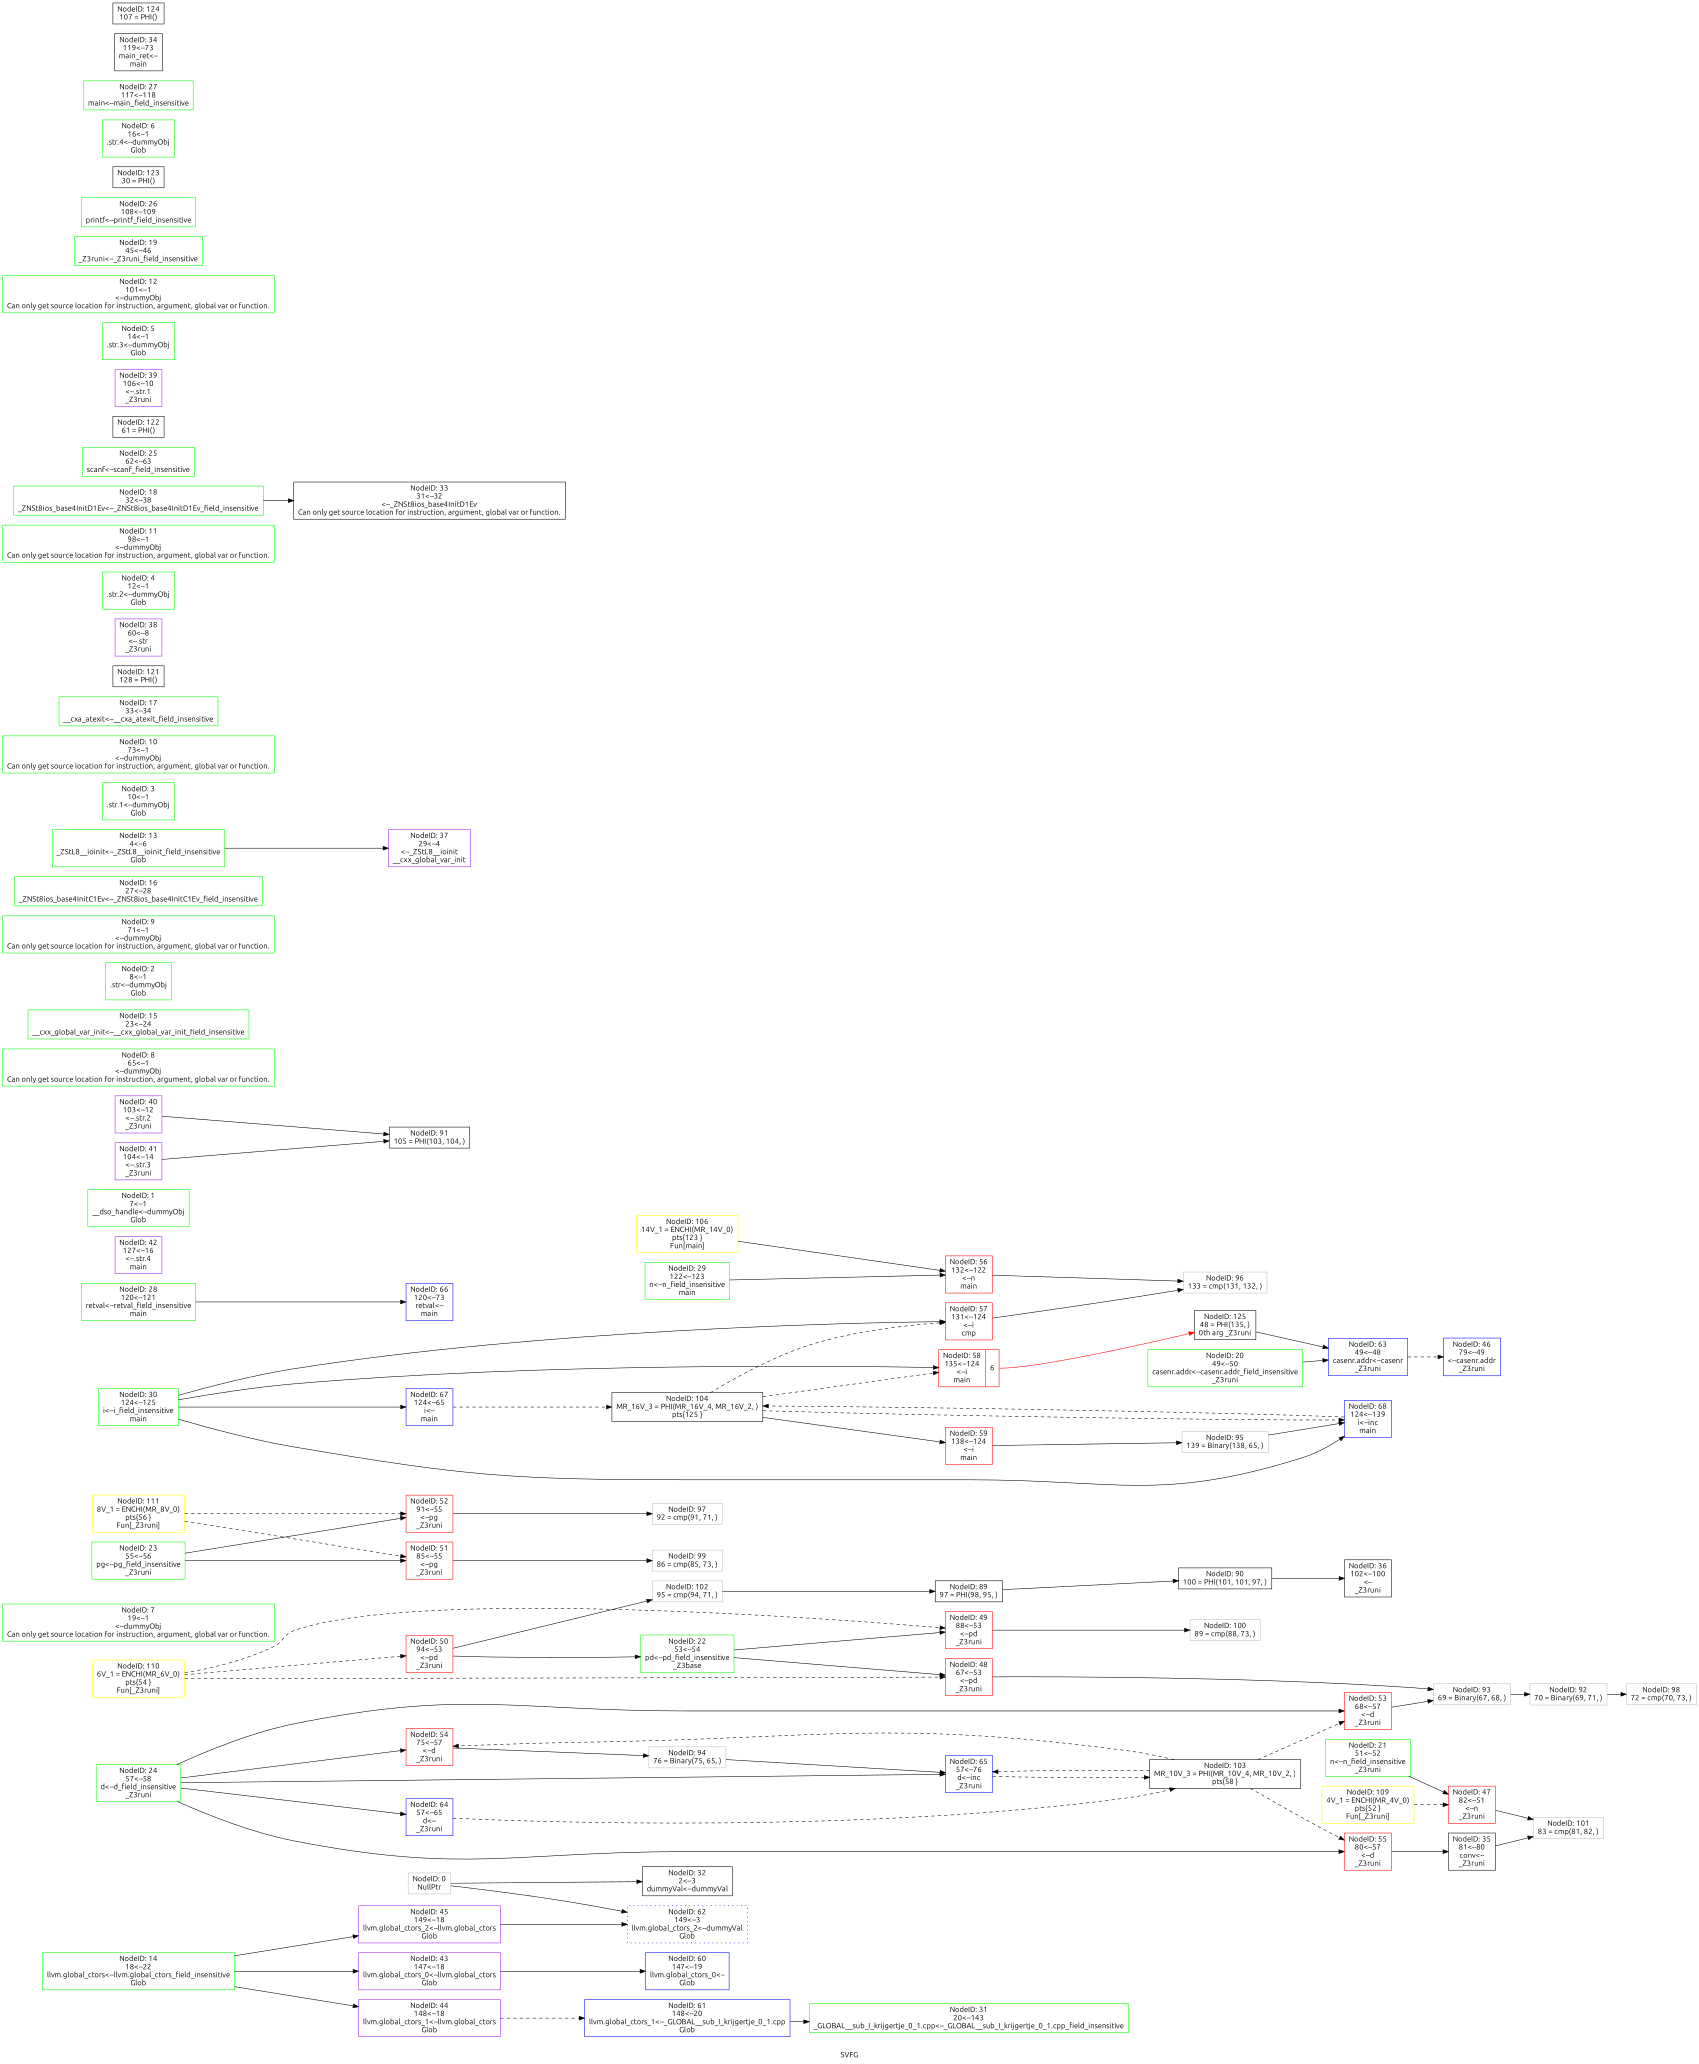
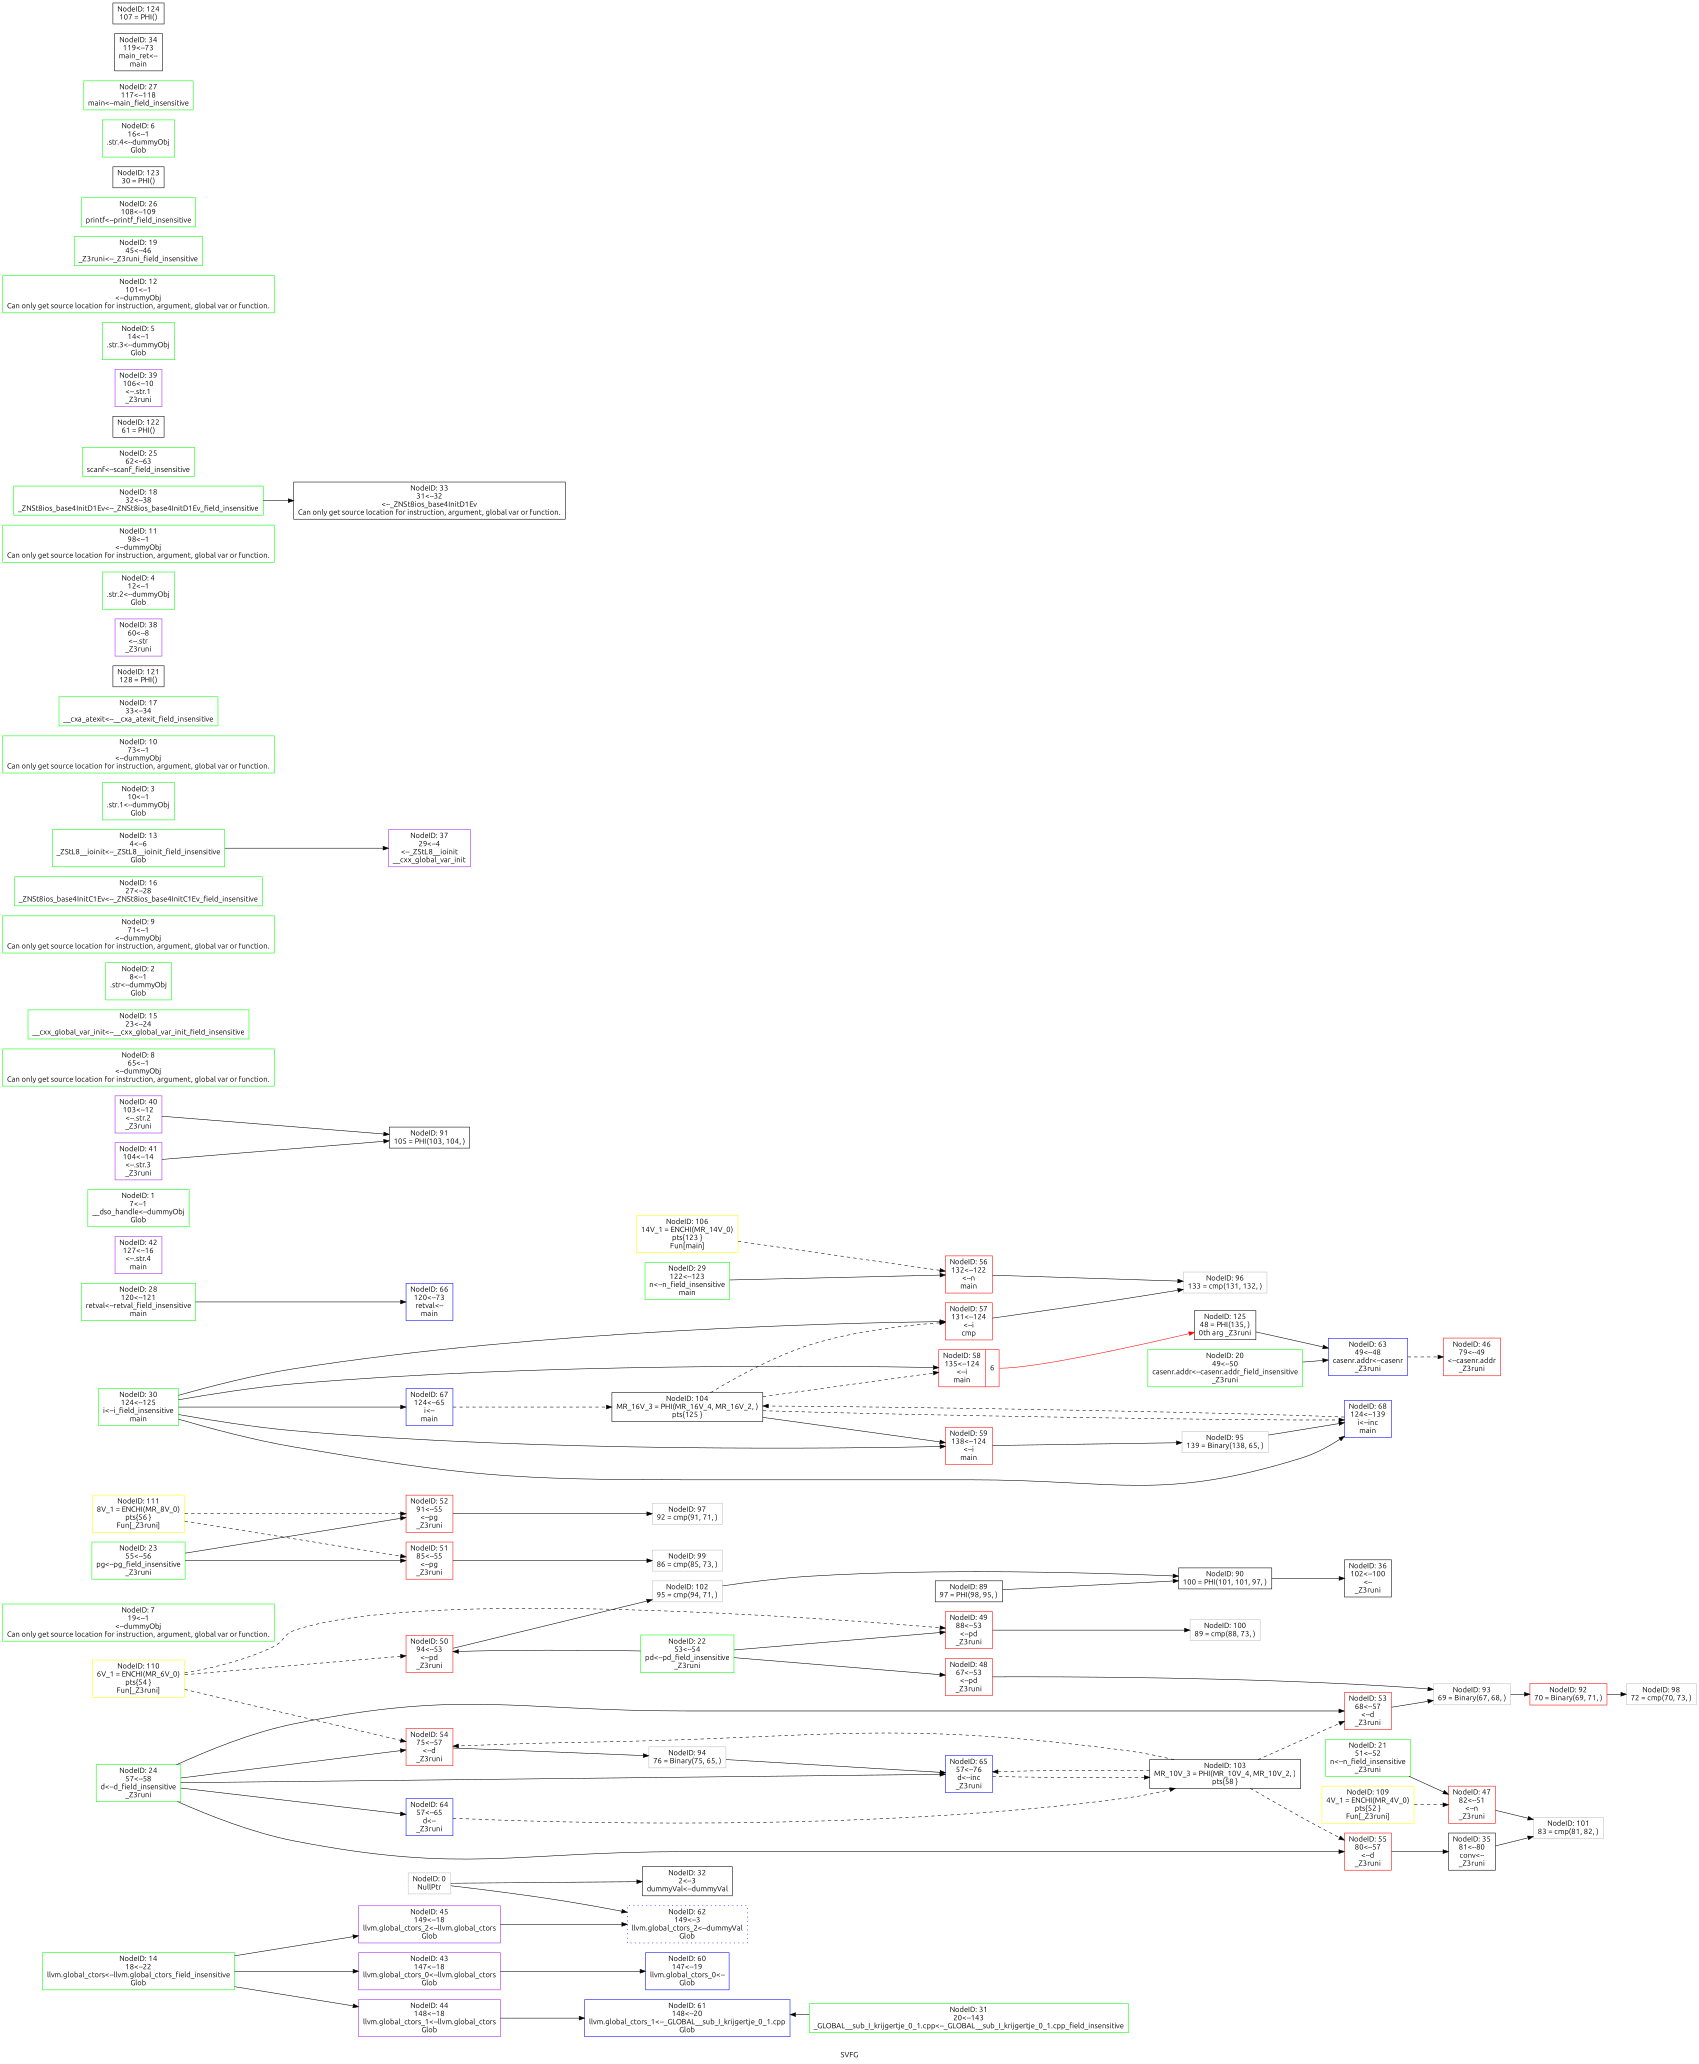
edge "NodeID: 106" -> "NodeID: 56": style solid -> dashed
node "NodeID: 46": color blue -> red
edge "NodeID: 30" -> "NodeID: 59": added
edge "NodeID: 102" -> "NodeID: 89": now "NodeID: 102" -> "NodeID: 90"
edge "NodeID: 50" -> "NodeID: 22": reversed
node "NodeID: 22": text "_Z3base" -> "_Z3runi"
edge "NodeID: 110" -> "NodeID: 48": now "NodeID: 110" -> "NodeID: 54"
node "NodeID: 92": color grey -> red
edge "NodeID: 44" -> "NodeID: 61": style dashed -> solid
edge "NodeID: 61" -> "NodeID: 31": reversed
